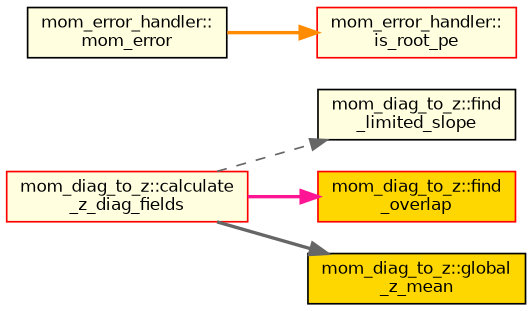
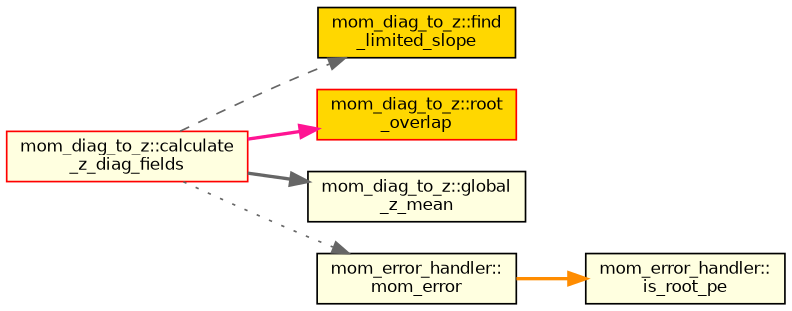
node "mom_error_handler:: is_root_pe": color red -> black
node "mom_diag_to_z::find _limited_slope": fillcolor lightyellow -> gold
node "mom_diag_to_z::find _overlap": label "mom_diag_to_z::find _overlap" -> "mom_diag_to_z::root _overlap"
edge "mom_diag_to_z::calculate _z_diag_fields" -> "mom_error_handler:: mom_error": added
node "mom_diag_to_z::global _z_mean": fillcolor gold -> lightyellow
